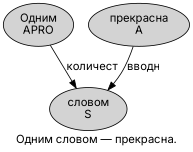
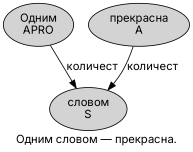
edge "прекрасна A" -> "словом S": label "вводн" -> "количест"
